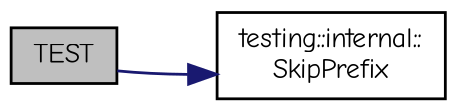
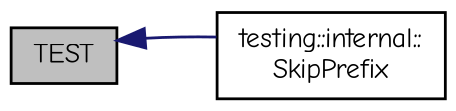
edge "TEST" -> "testing::internal:: SkipPrefix": reversed
